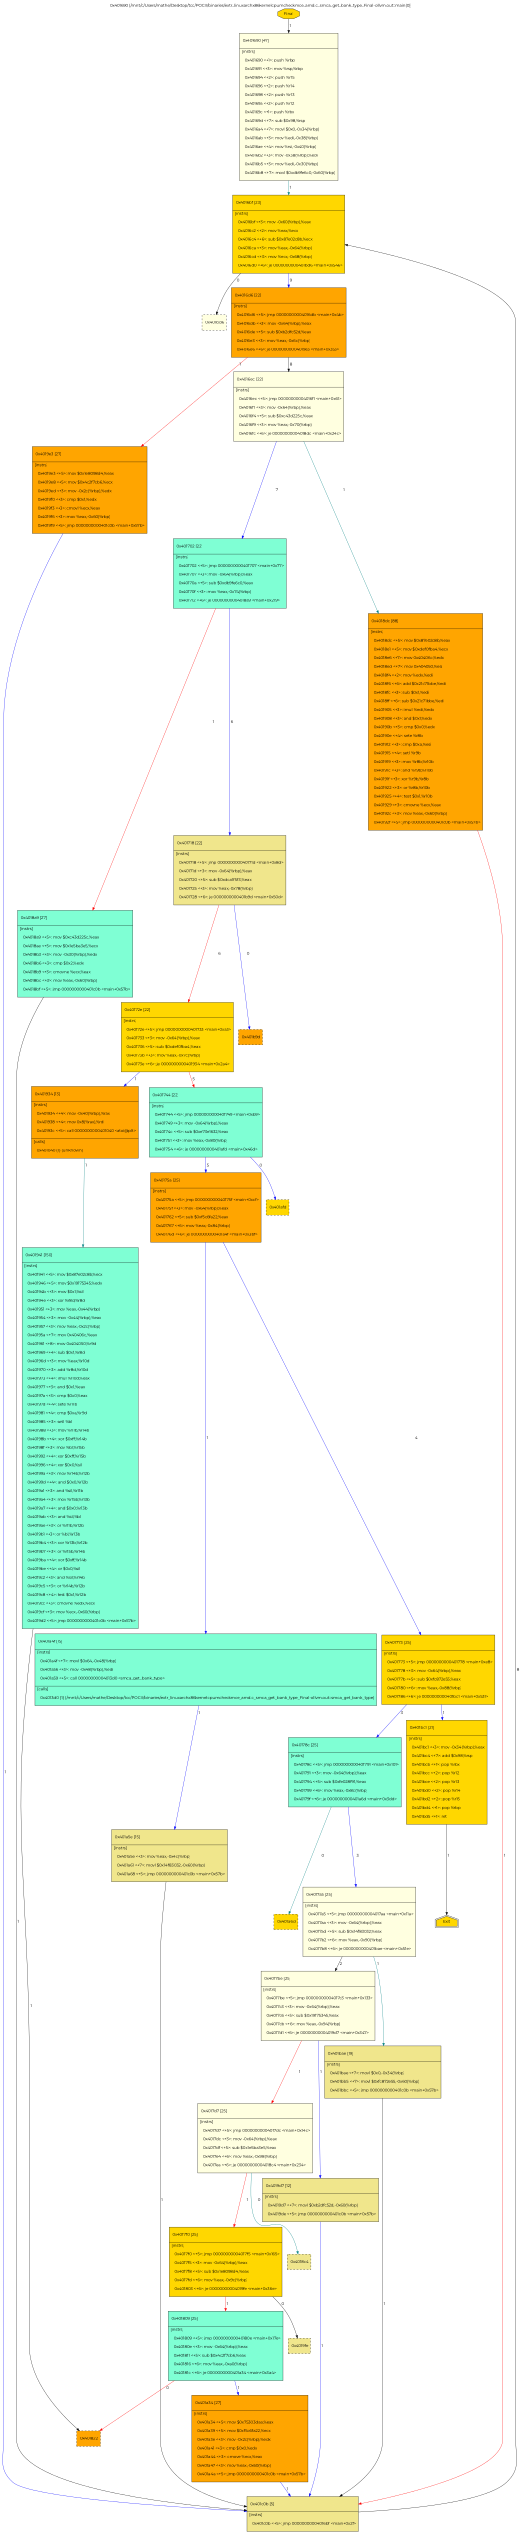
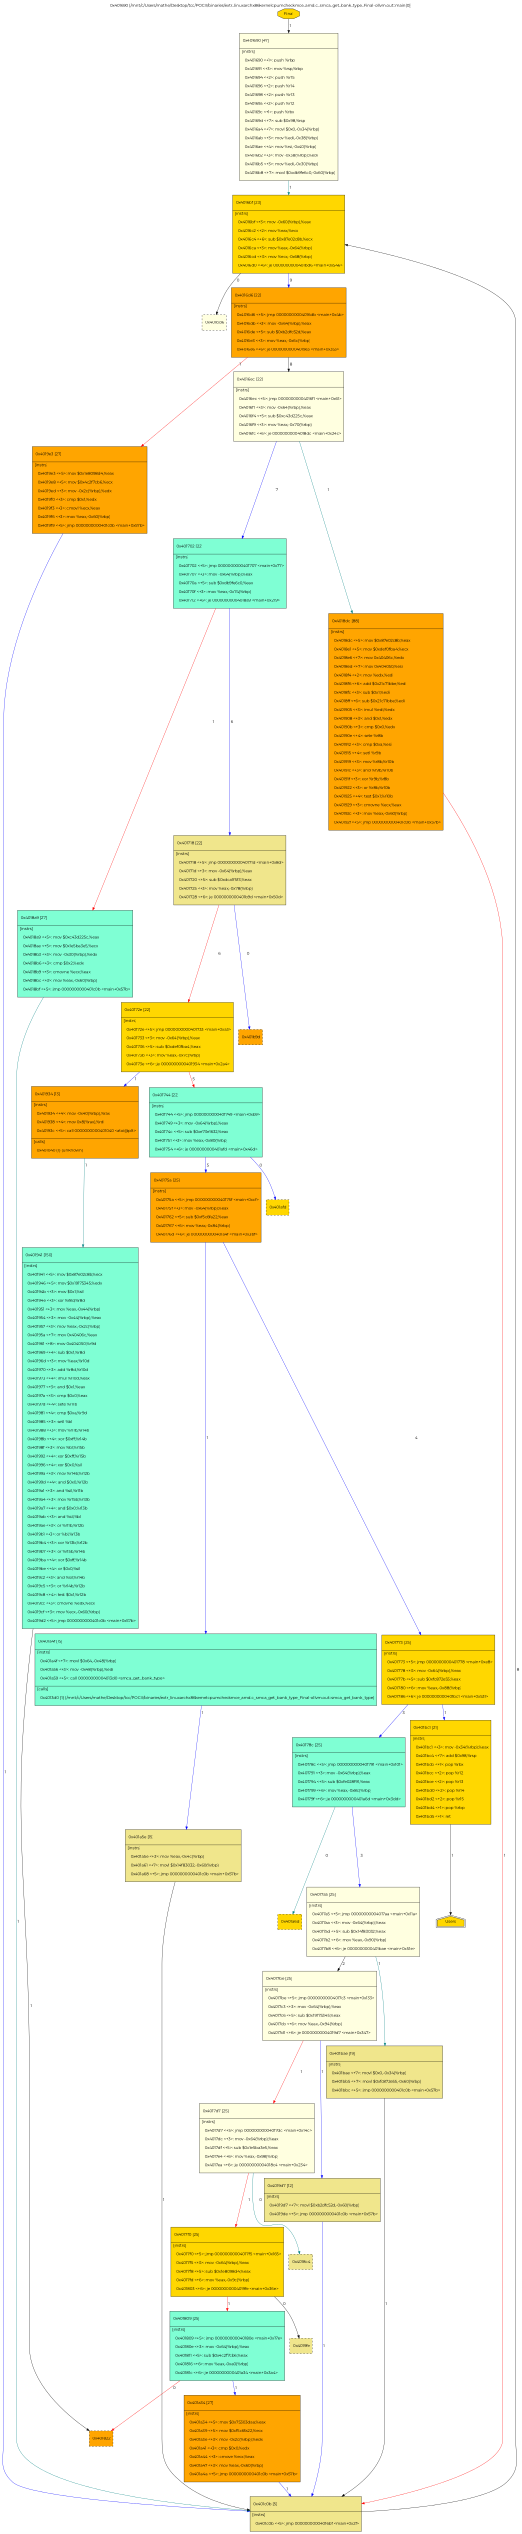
edge "0x4018a9 [27]" -> "0x401c0b [5]": color black -> teal
node "Exit": label "Exit" -> "Users"
